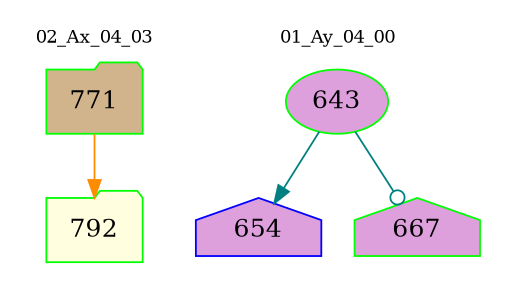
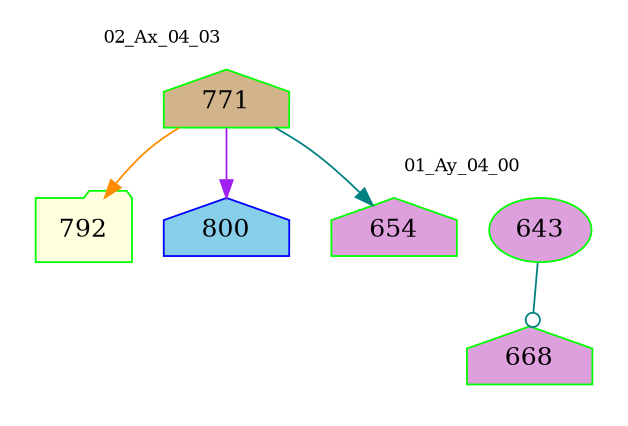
node "771": shape folder -> house
edge "643" -> "654": now "771" -> "654"
node "800": added
node "654": color blue -> green
node "667": label "667" -> "668"
